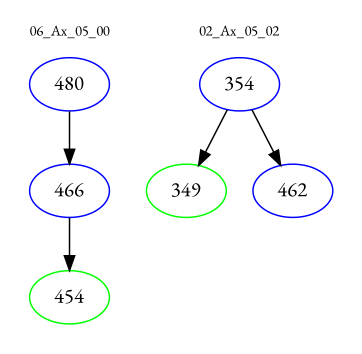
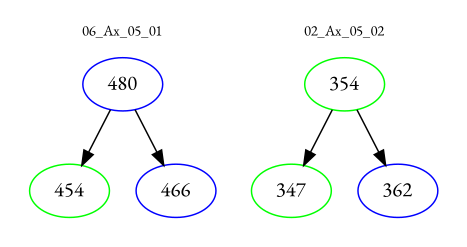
cluster "06_Ax_05_00": label "06_Ax_05_00" -> "06_Ax_05_01"
node "354": color blue -> green
node "349": label "349" -> "347"
node "462": label "462" -> "362"
edge "466" -> "454": now "480" -> "454"
